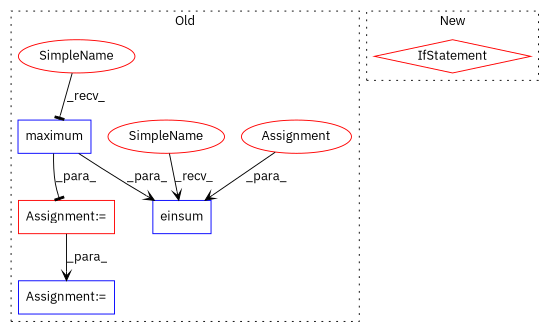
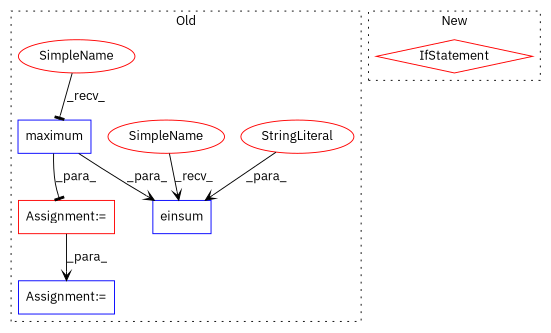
node "Assignment": label "Assignment" -> "StringLiteral"
